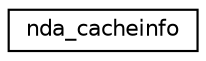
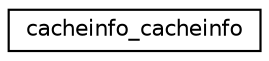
node "nda_cacheinfo": label "nda_cacheinfo" -> "cacheinfo_cacheinfo"
